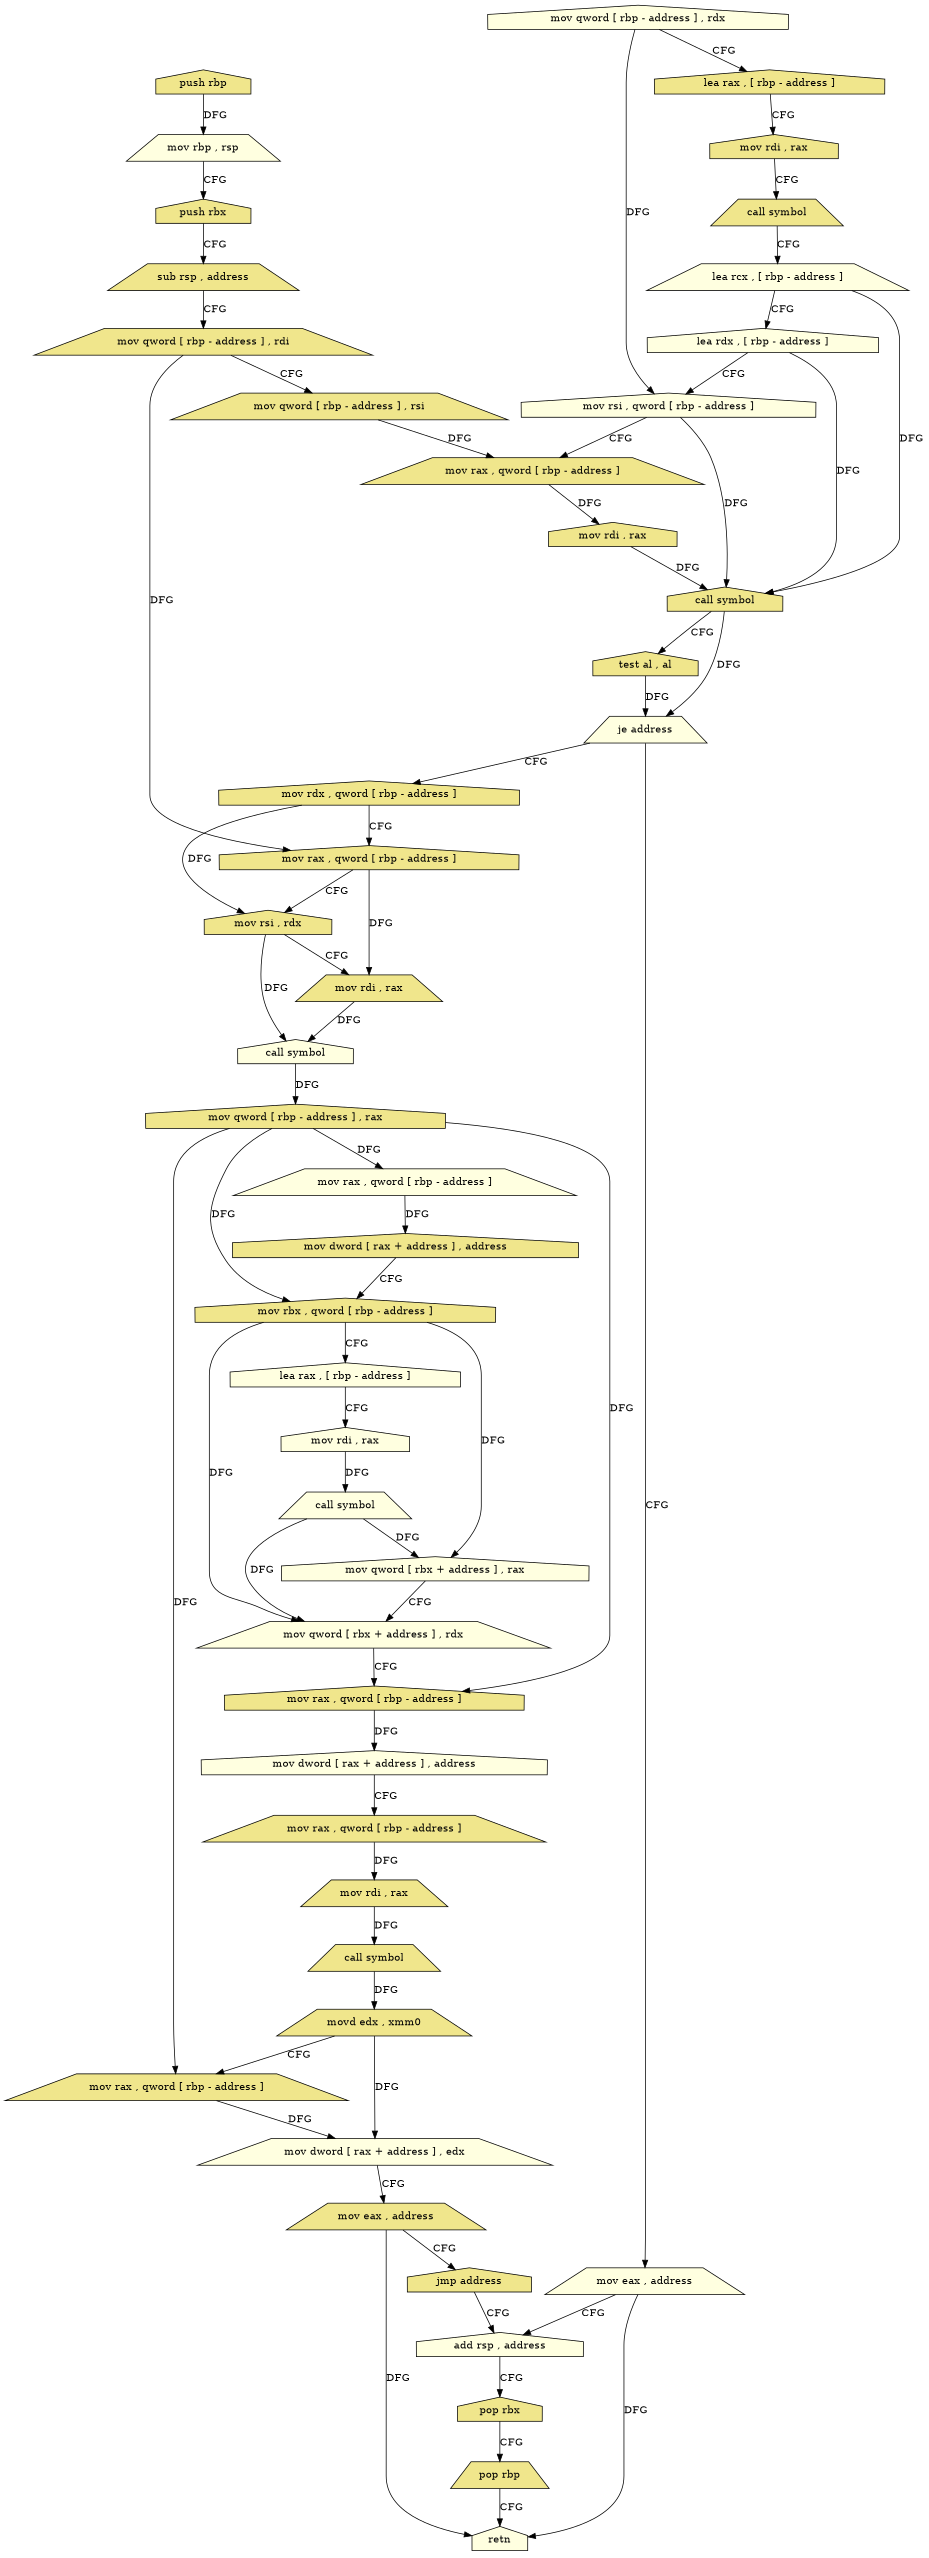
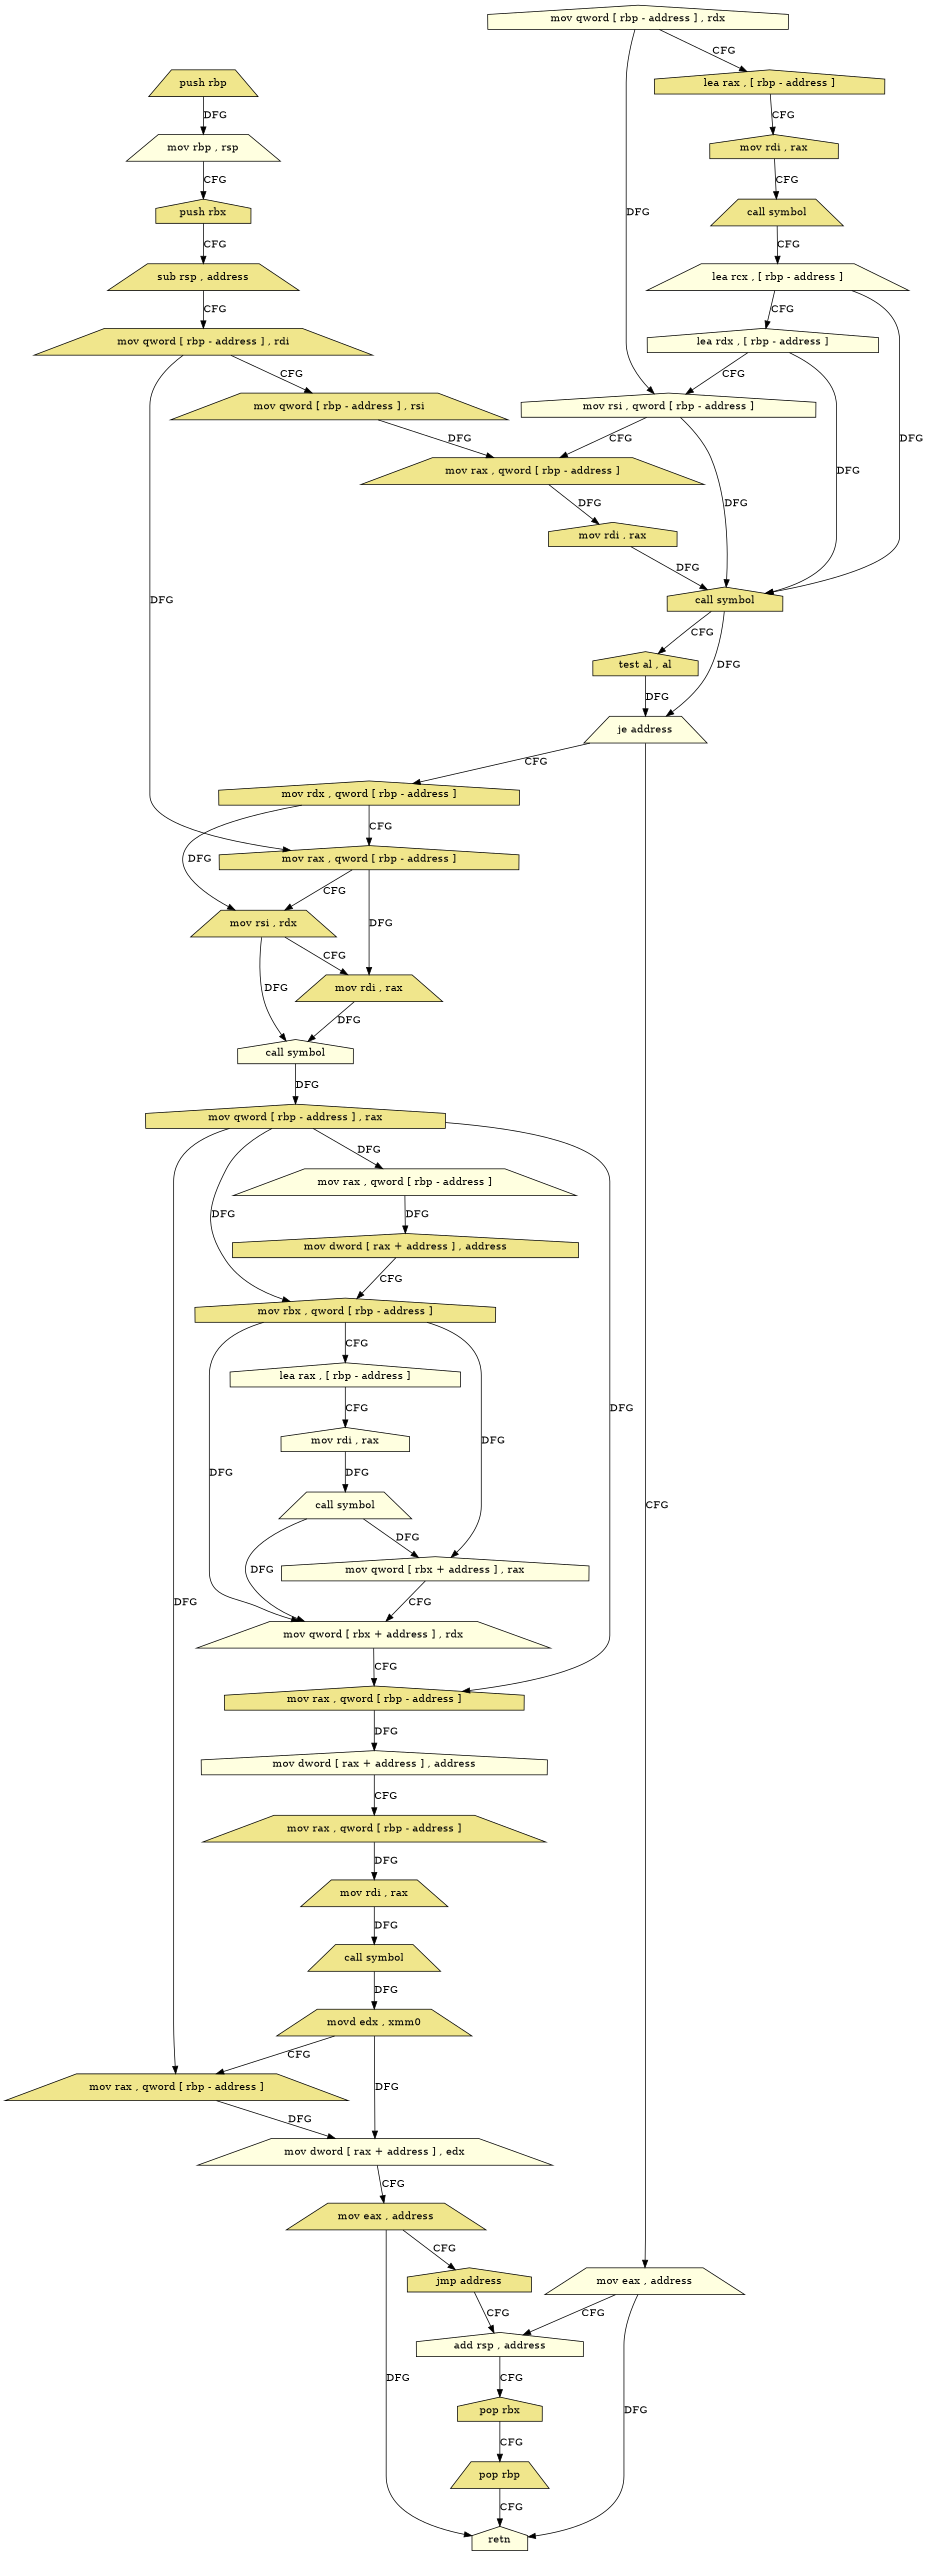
node "push rbp": shape house -> trapezium
node "mov rsi , rdx": shape house -> trapezium
